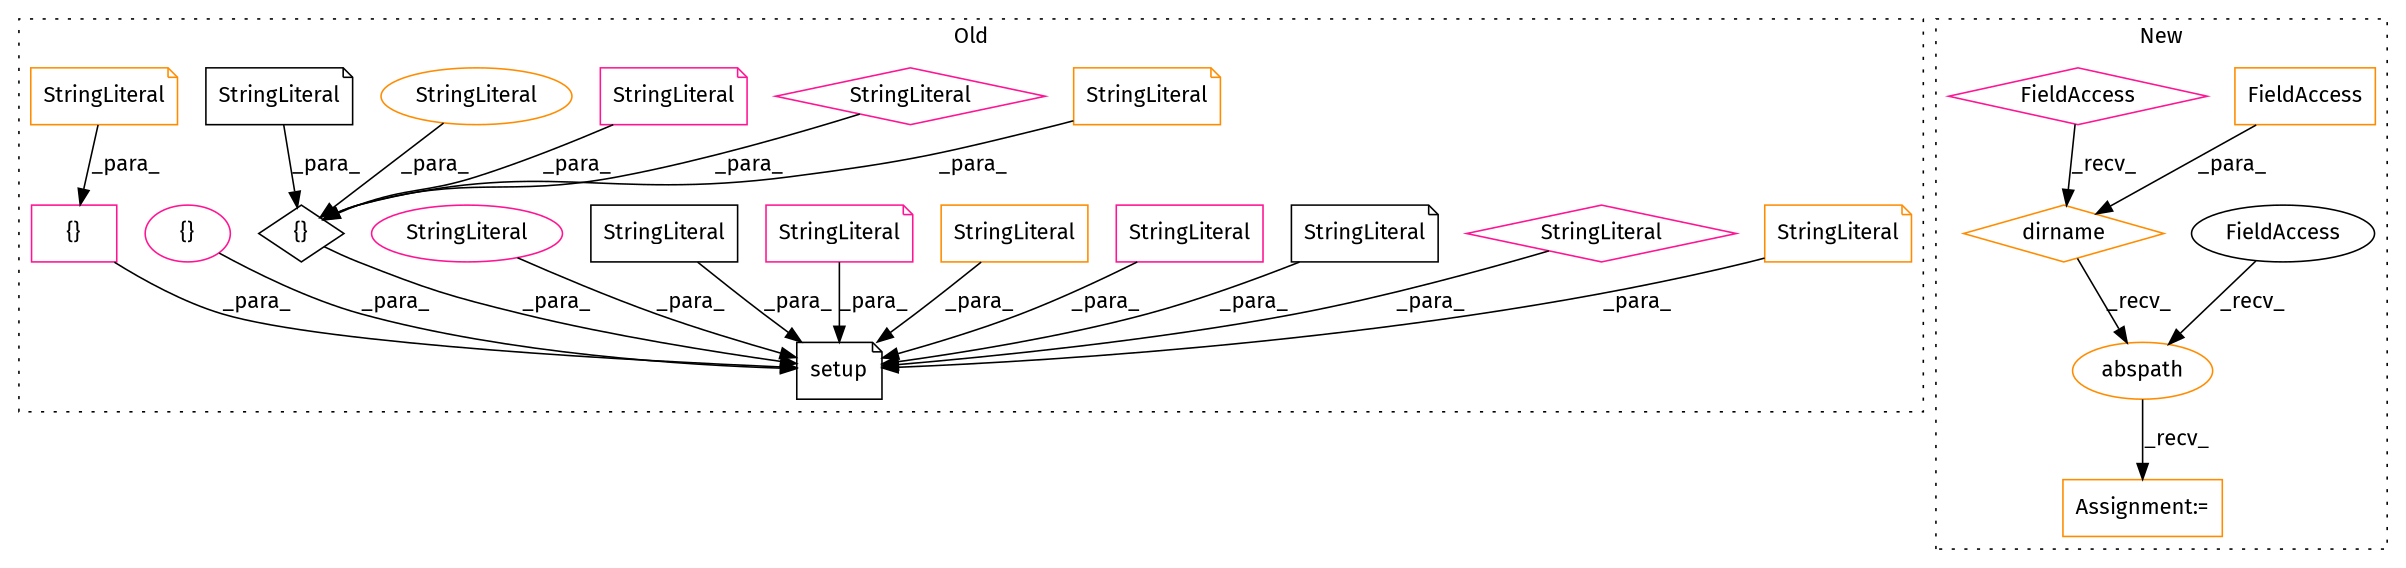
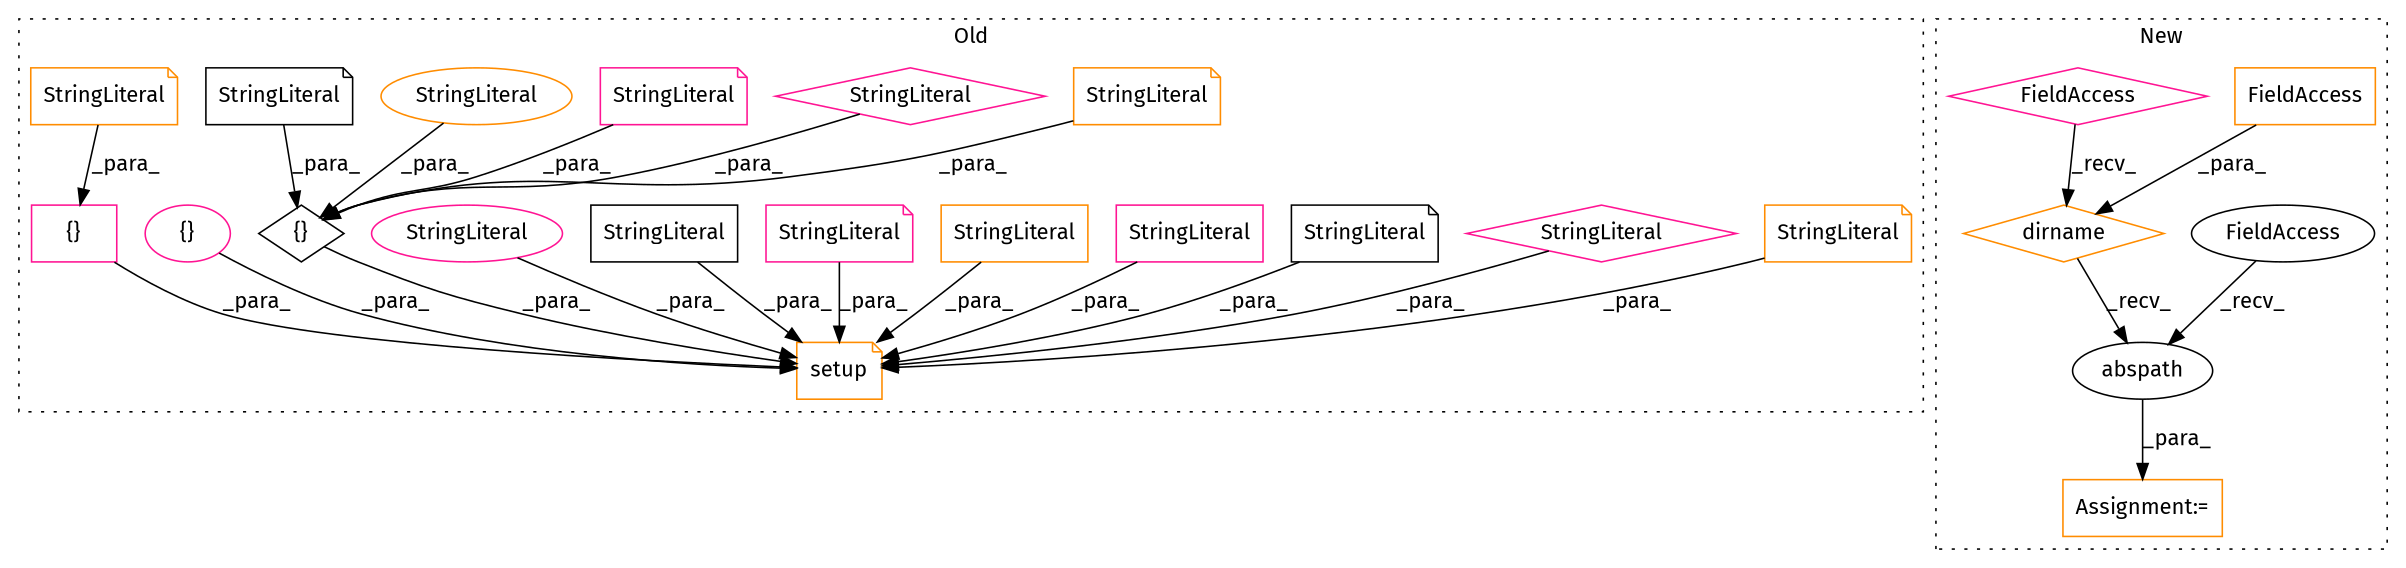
node "setup": color black -> darkorange
node "abspath": color darkorange -> black
edge "abspath" -> "Assignment:=": label "_recv_" -> "_para_"
